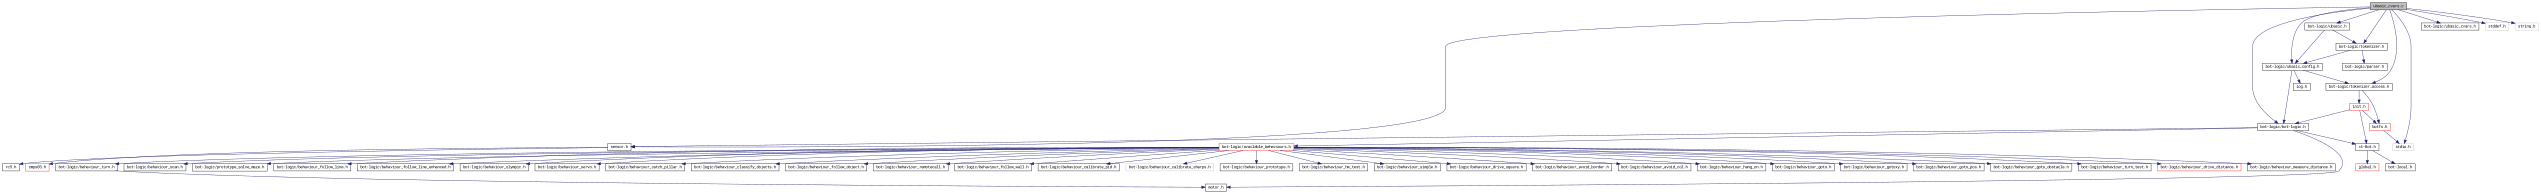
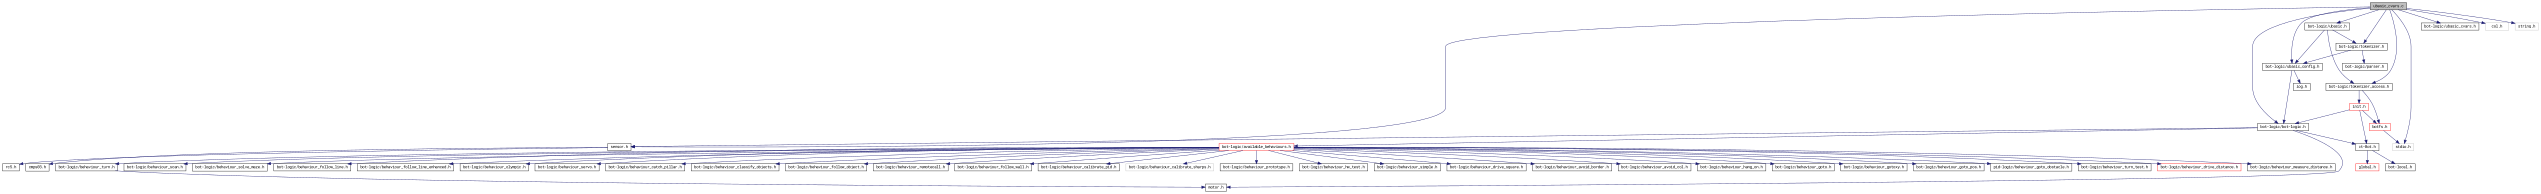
node "stddef.h": label "stddef.h" -> "col.h"
edge "bot-logic/ubasic_config.h" -> "bot-logic/tokenizer_access.h": now "bot-logic/ubasic.h" -> "bot-logic/tokenizer_access.h"
node "cmps03.h": color red -> black
node "bot-logic/prototype_solve_maze.h": label "bot-logic/prototype_solve_maze.h" -> "bot-logic/behaviour_solve_maze.h"
node "bot-logic/behaviour_goto_obstacle.h": label "bot-logic/behaviour_goto_obstacle.h" -> "pid-logic/behaviour_goto_obstacle.h"
